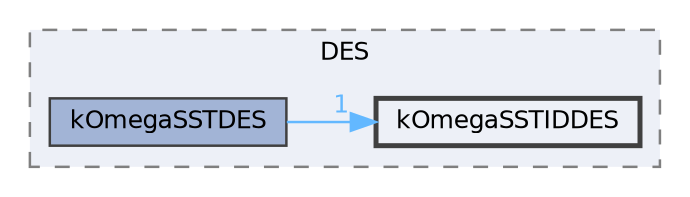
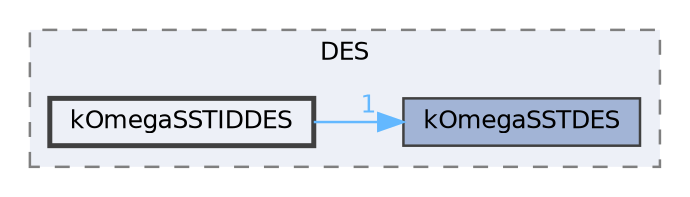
edge "kOmegaSSTDES" -> "kOmegaSSTIDDES": reversed
